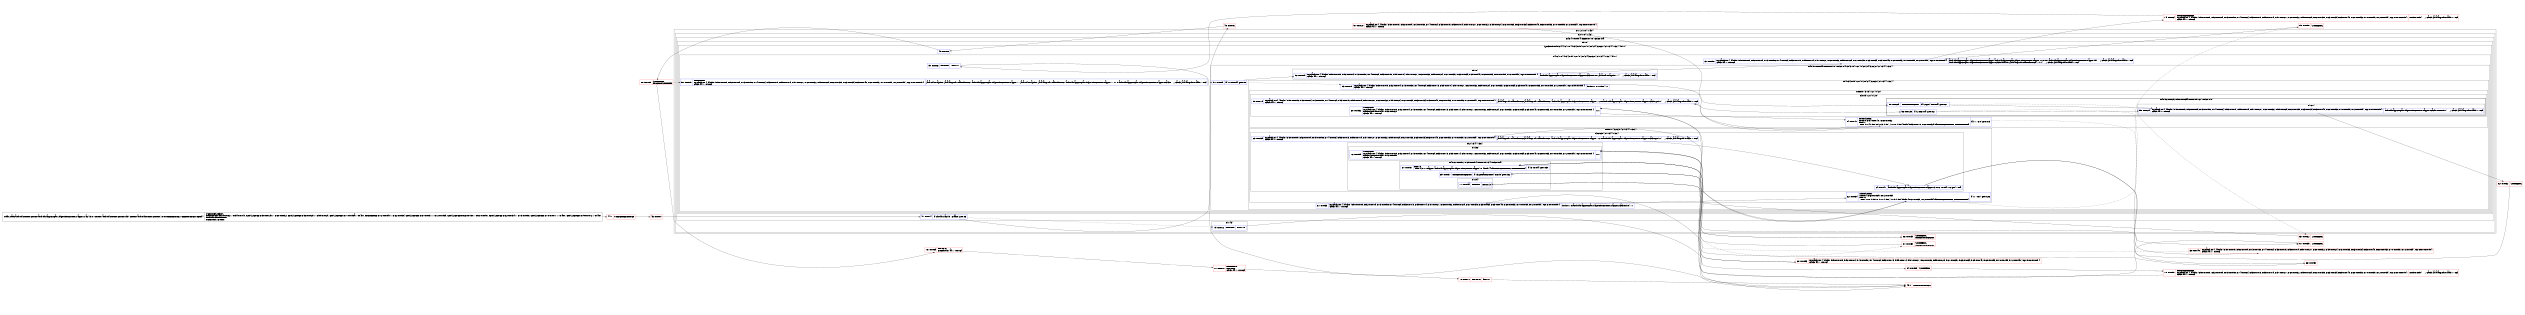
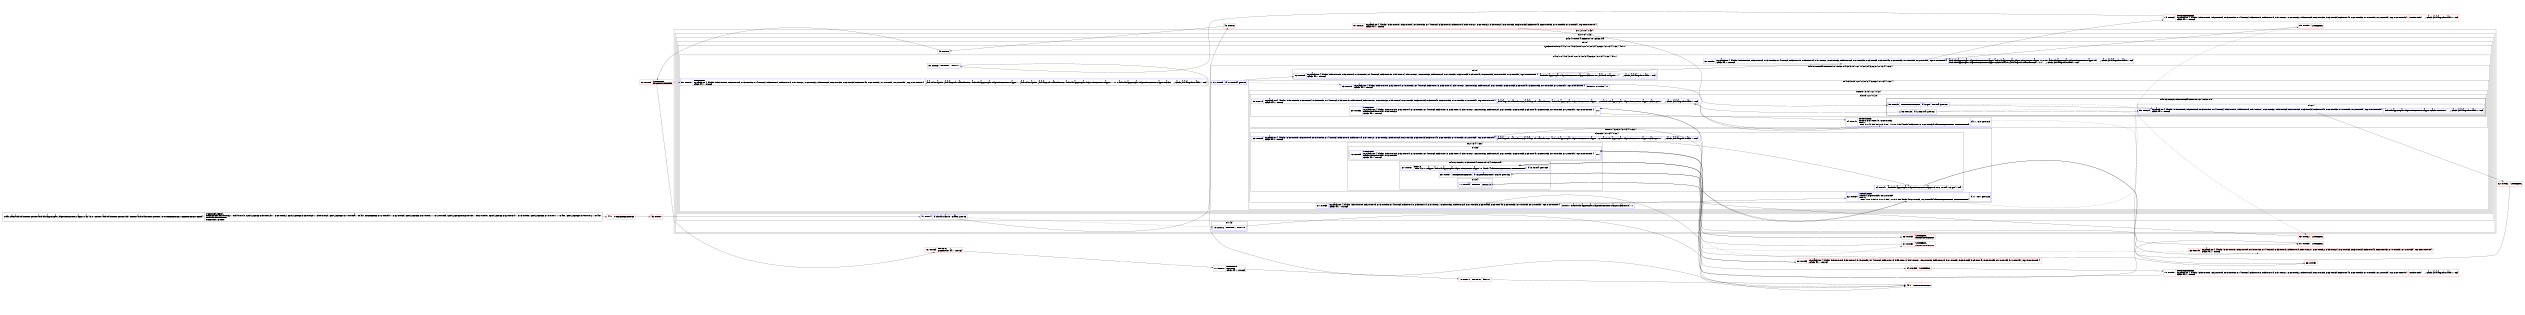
node "58: 0x002b": text "TYPE_TO_REGION" -> "ADDED_TO_REGION"
